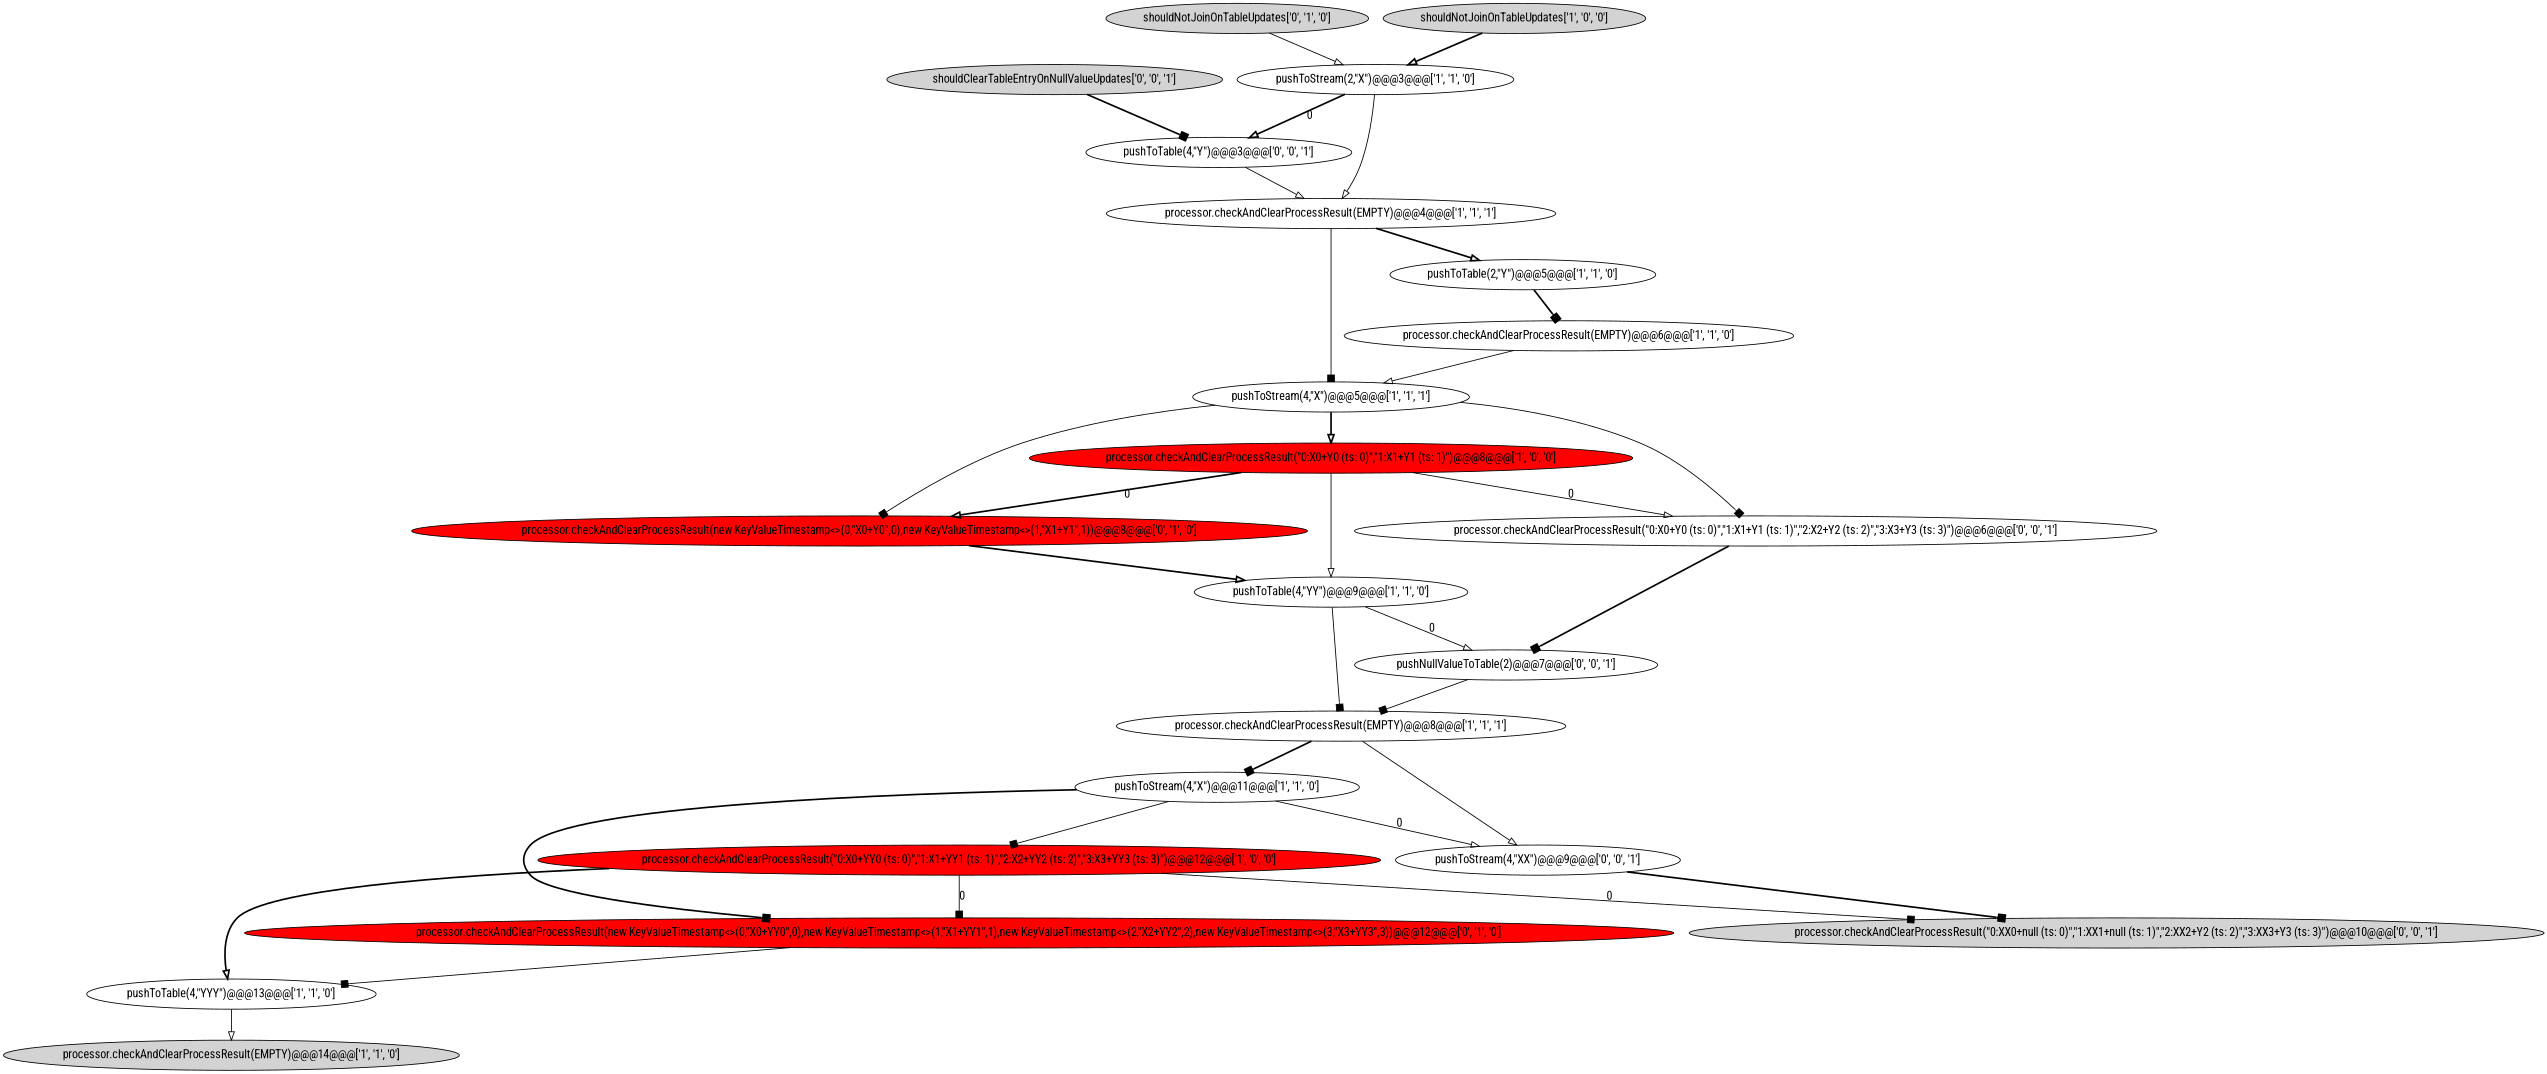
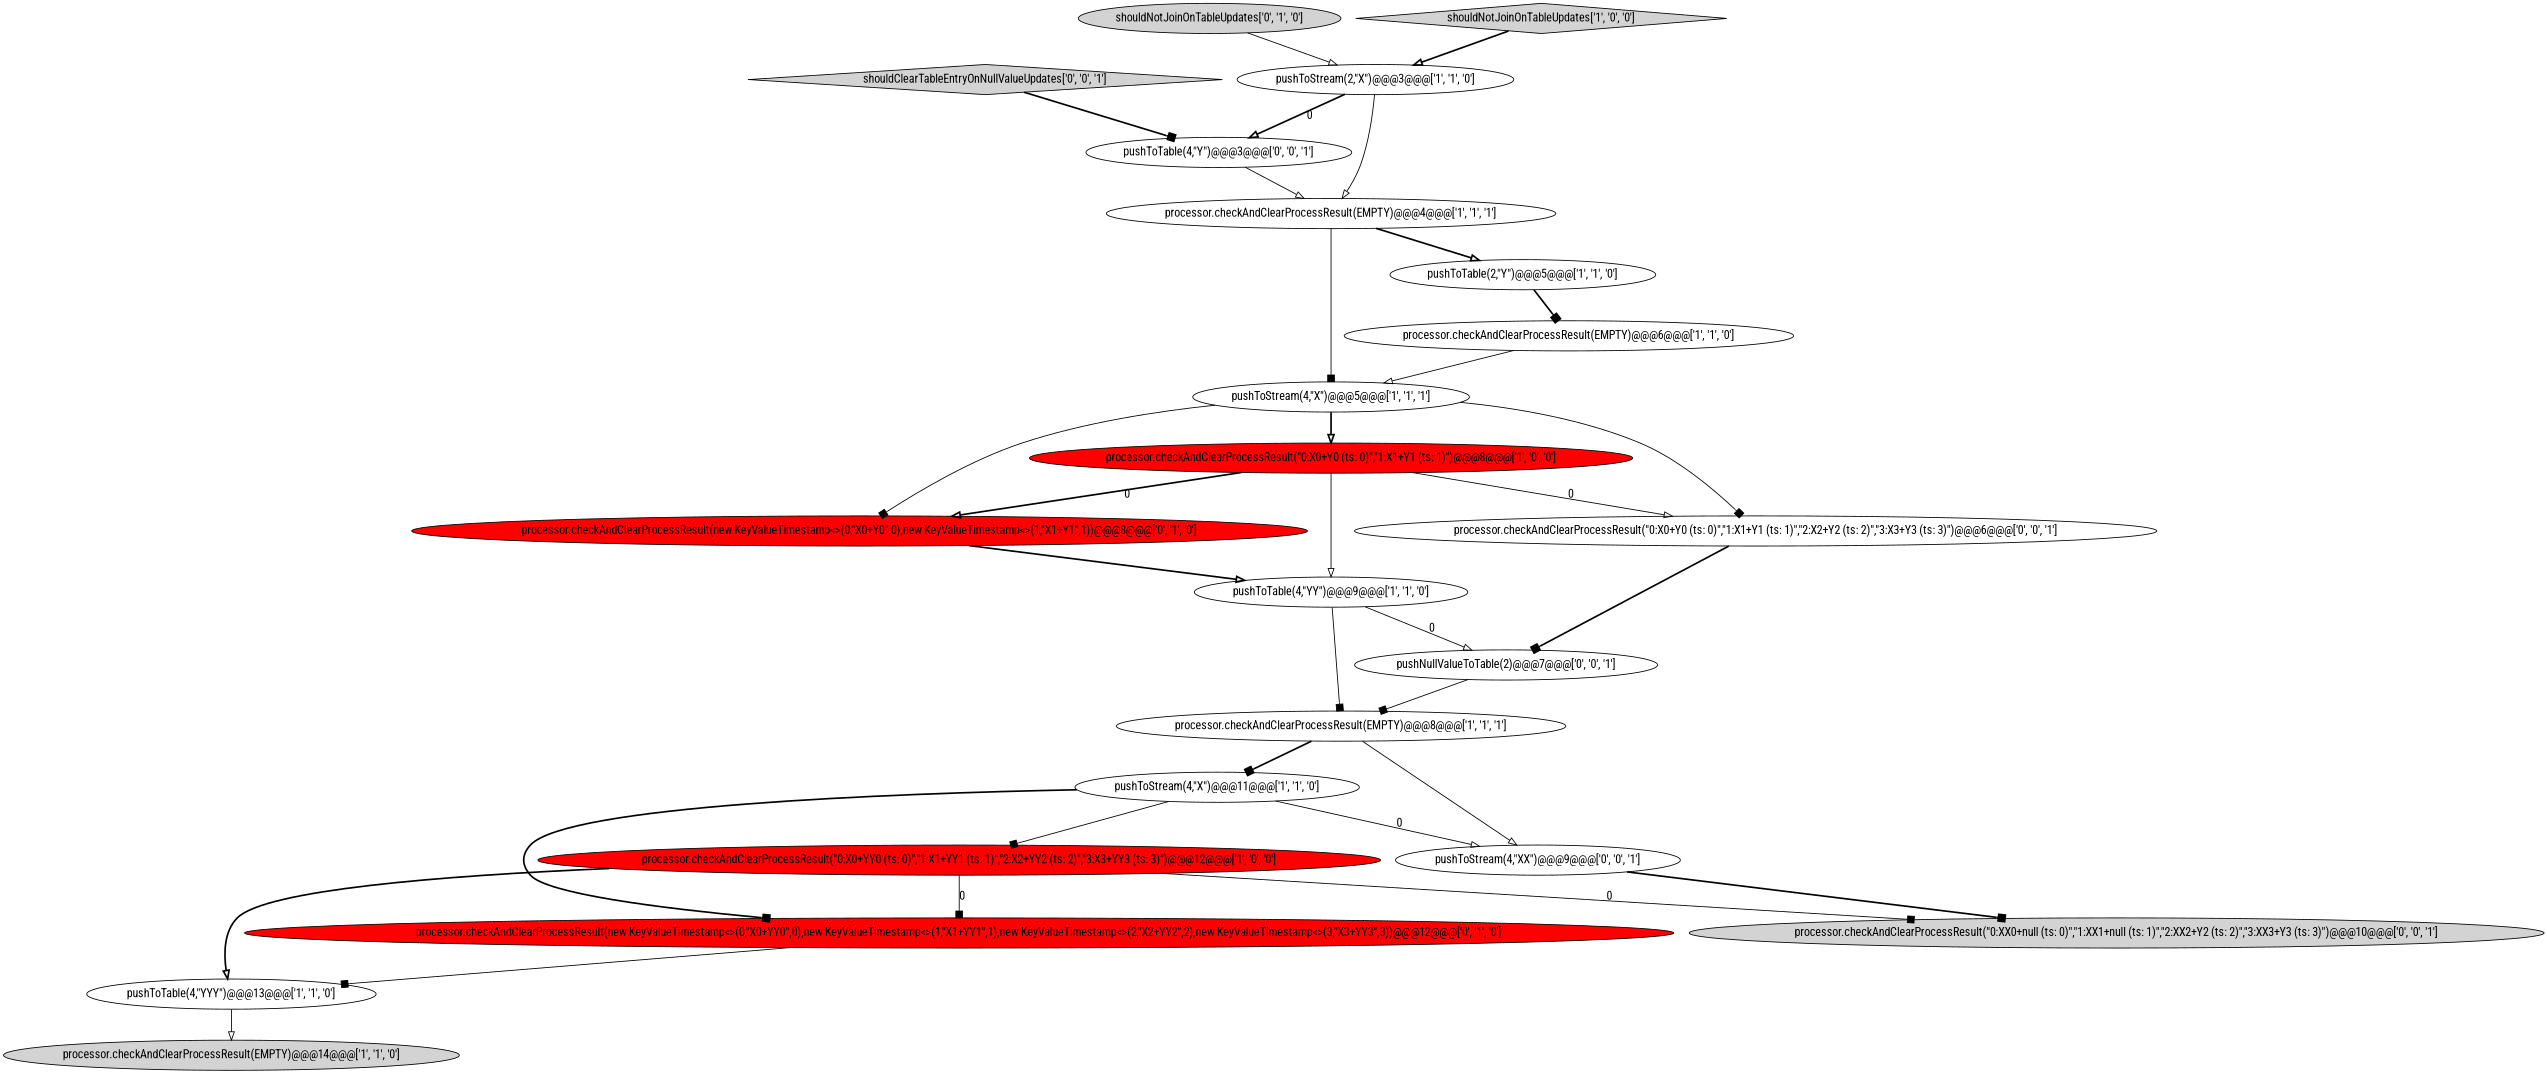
node "shouldNotJoinOnTableUpdates['1', '0', '0']": shape ellipse -> diamond
node "shouldClearTableEntryOnNullValueUpdates['0', '0', '1']": shape ellipse -> diamond
